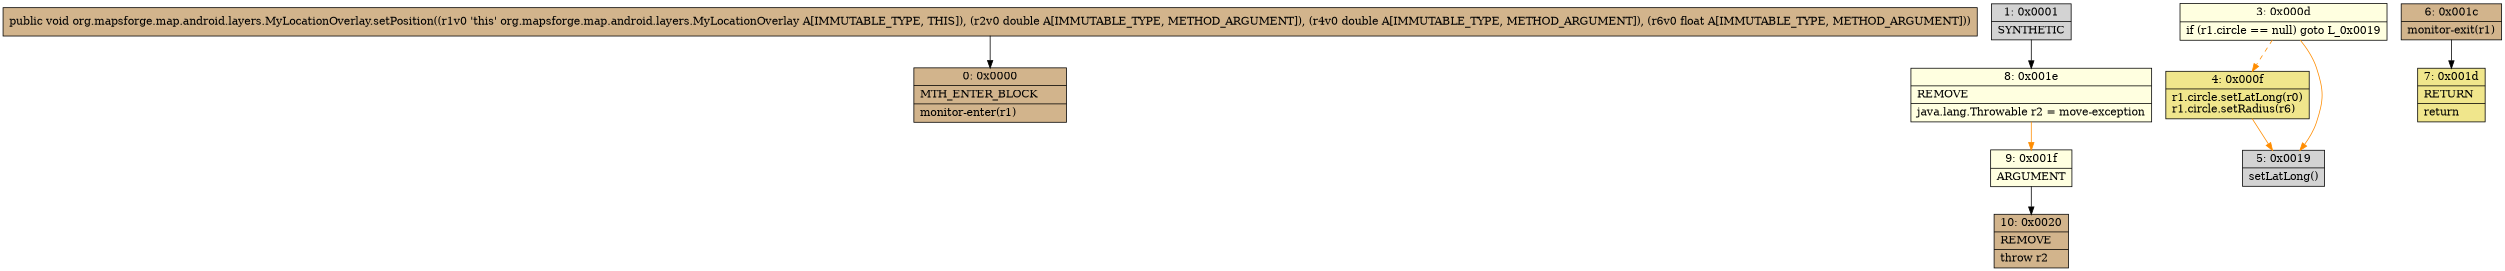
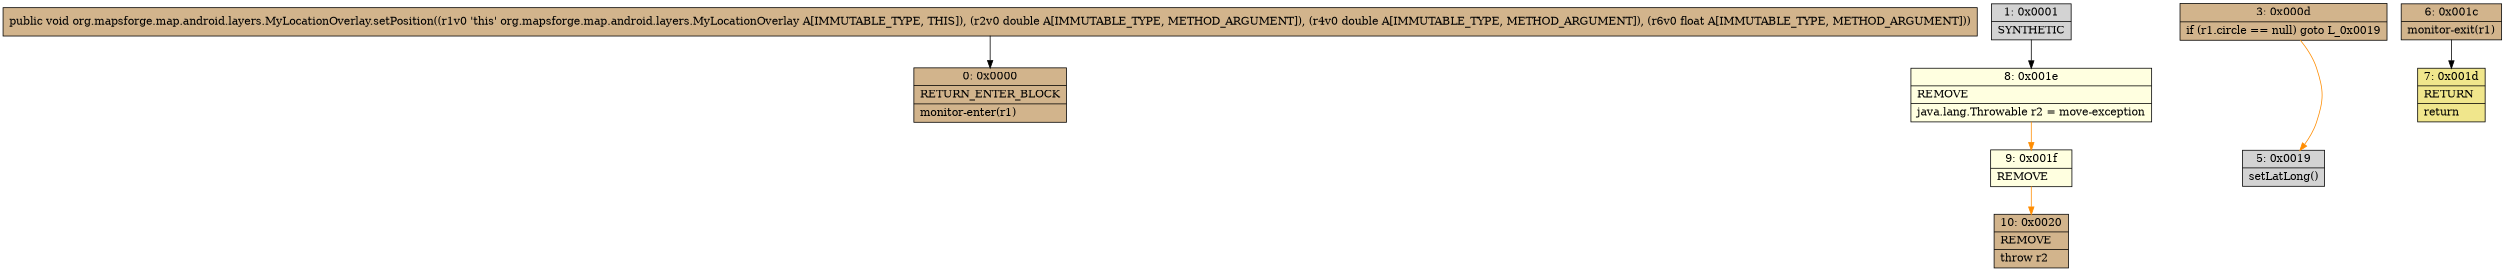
node "3: 0x000d": fillcolor lightyellow -> tan
node "0: 0x0000": text "MTH_ENTER_BLOCK" -> "RETURN_ENTER_BLOCK"
node "4: 0x000f": removed
node "9: 0x001f": text "ARGUMENT" -> "REMOVE"
edge "9: 0x001f" -> "10: 0x0020": color black -> darkorange
